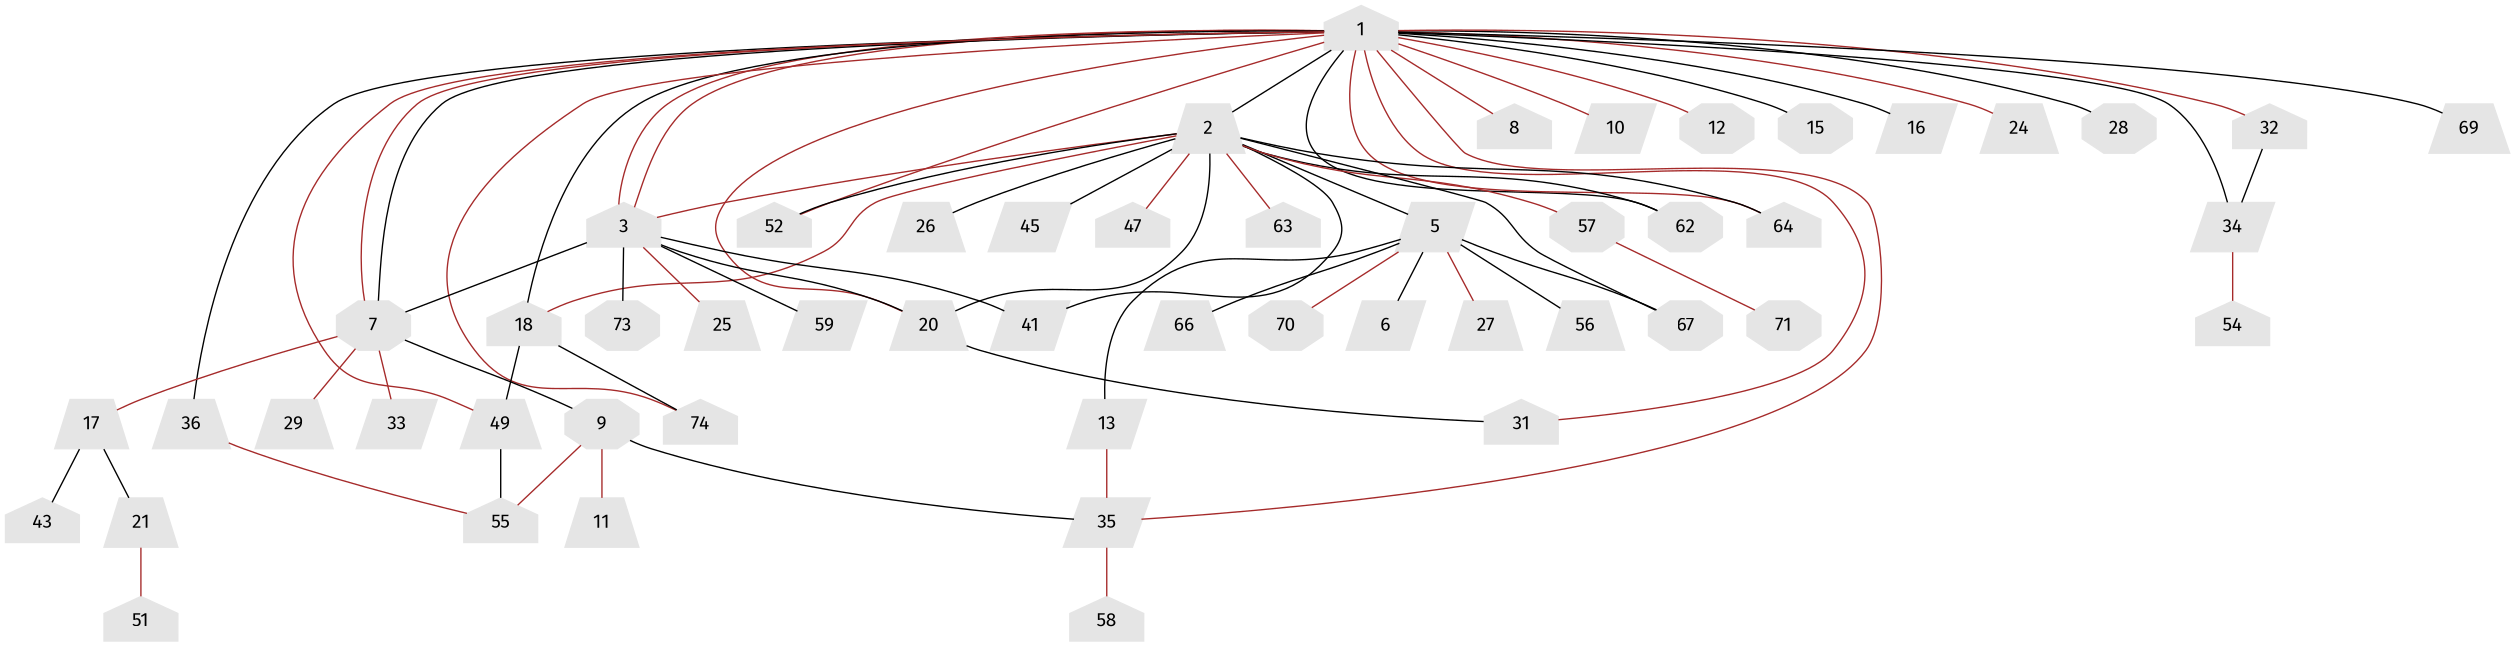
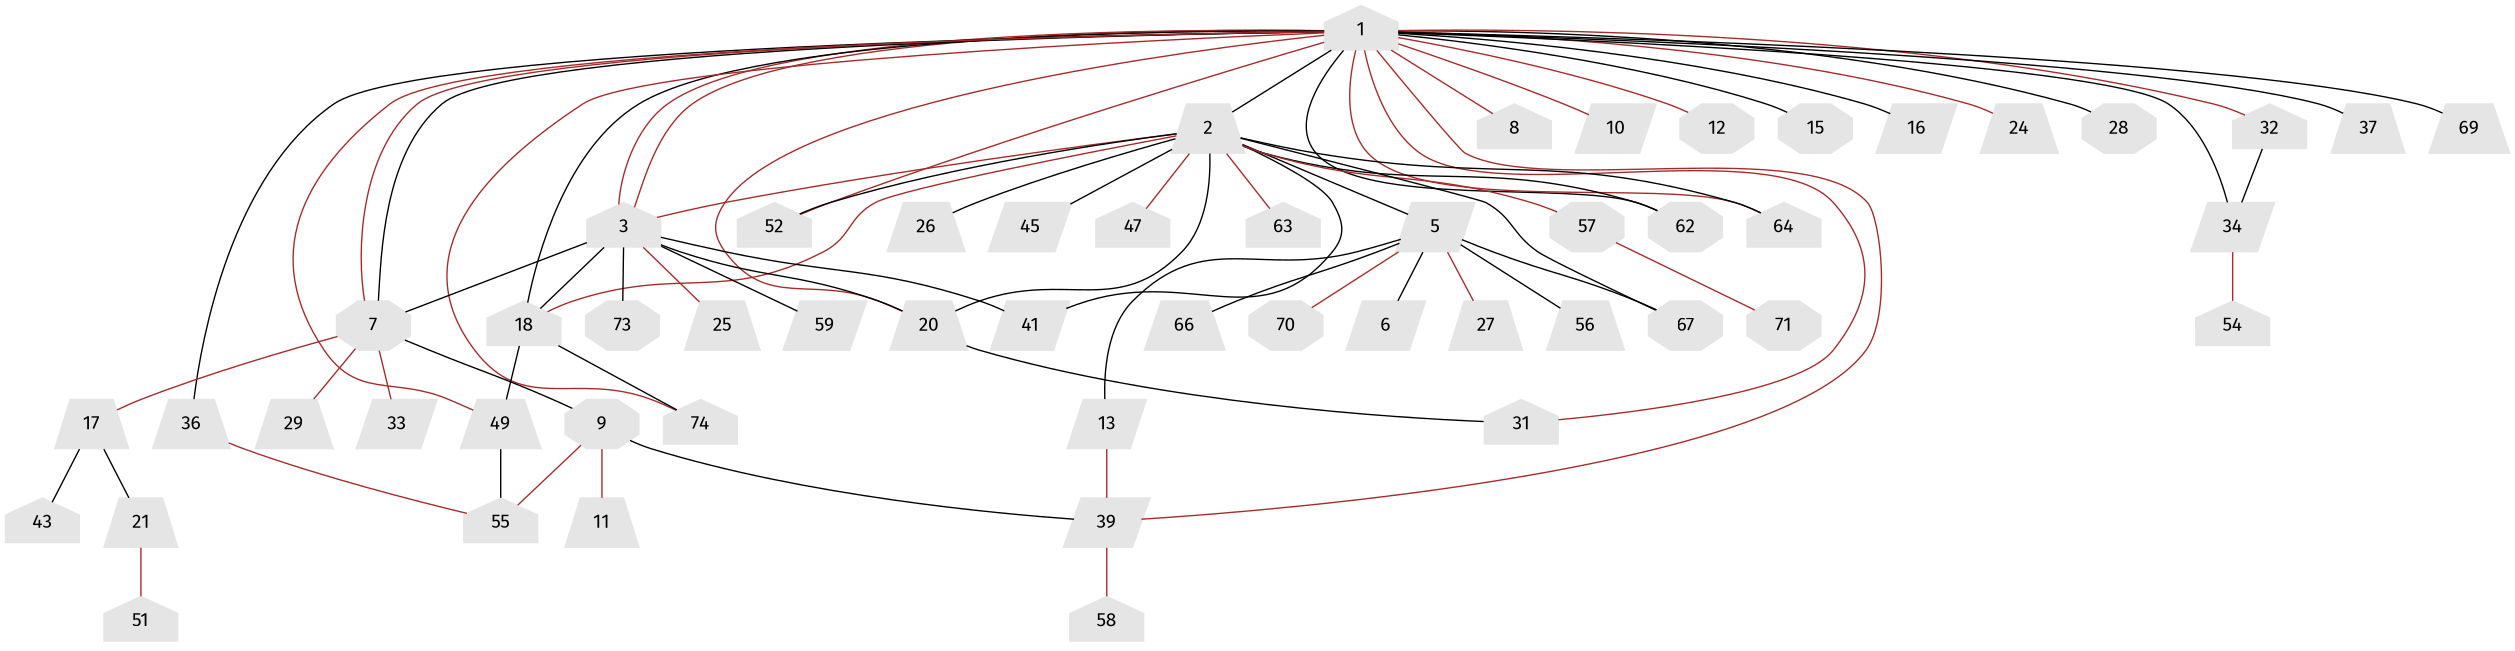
node "37": added
edge "3" -- "18": added
node "35": label "35" -> "39"
